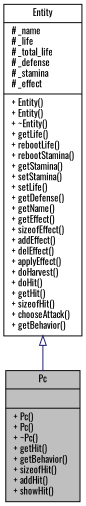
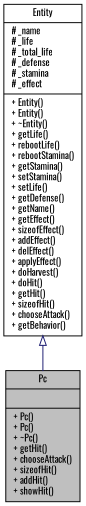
node "Pc": text "+ getBehavior()" -> "+ chooseAttack()"
